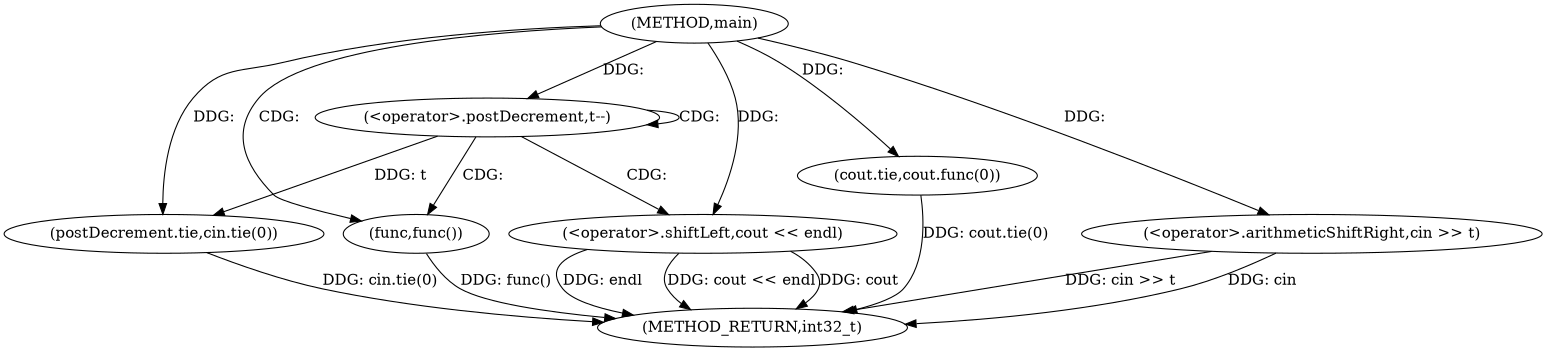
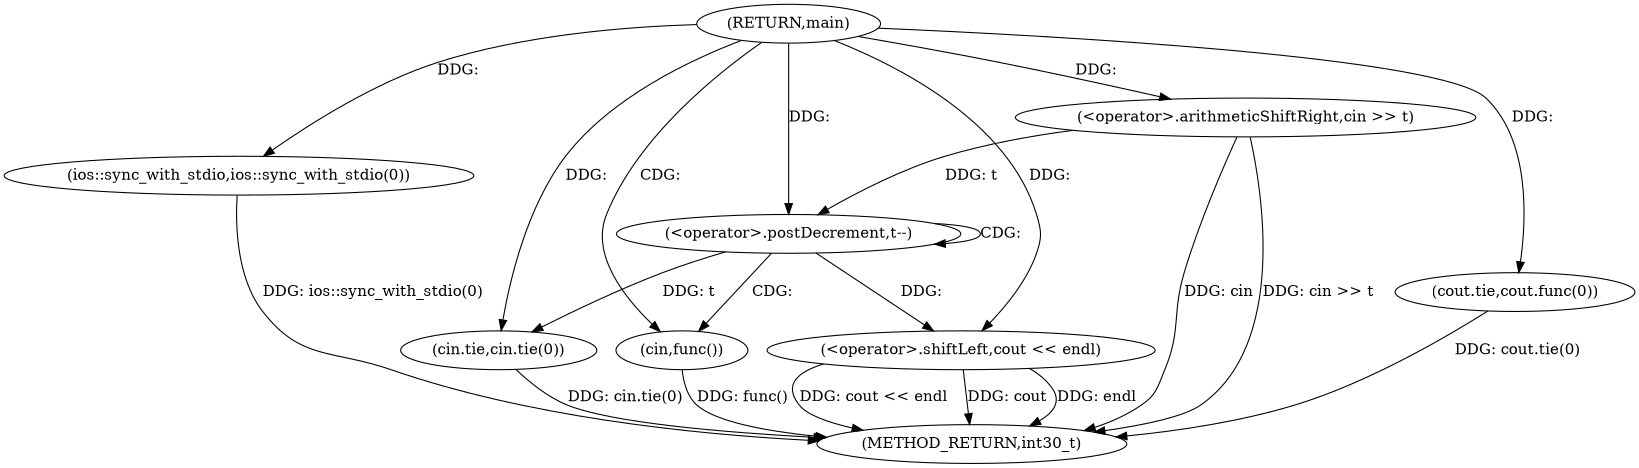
node "(METHOD,main)": label "(METHOD,main)" -> "(RETURN,main)"
edge "(<operator>.arithmeticShiftRight,cin >> t)" -> "(<operator>.postDecrement,t--)": added, label "DDG: t"
node "(ios::sync_with_stdio,ios::sync_with_stdio(0))": added
edge "(<operator>.postDecrement,t--)" -> "(<operator>.shiftLeft,cout << endl)": label "CDG: " -> "DDG: "
node "(postDecrement.tie,cin.tie(0))": label "(postDecrement.tie,cin.tie(0))" -> "(cin.tie,cin.tie(0))"
node "(func,func())": label "(func,func())" -> "(cin,func())"
node "(METHOD_RETURN,int32_t)": label "(METHOD_RETURN,int32_t)" -> "(METHOD_RETURN,int30_t)"
